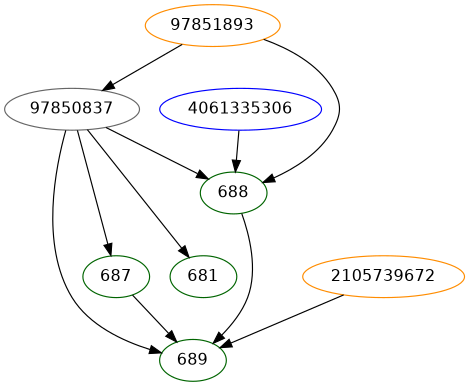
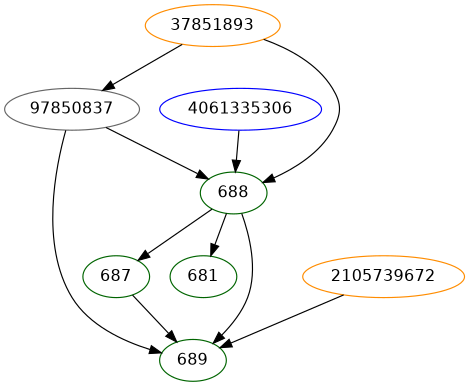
node "97851893": label "97851893" -> "37851893"
edge "97850837" -> "687": now "688" -> "687"
edge "97850837" -> "681": now "688" -> "681"
